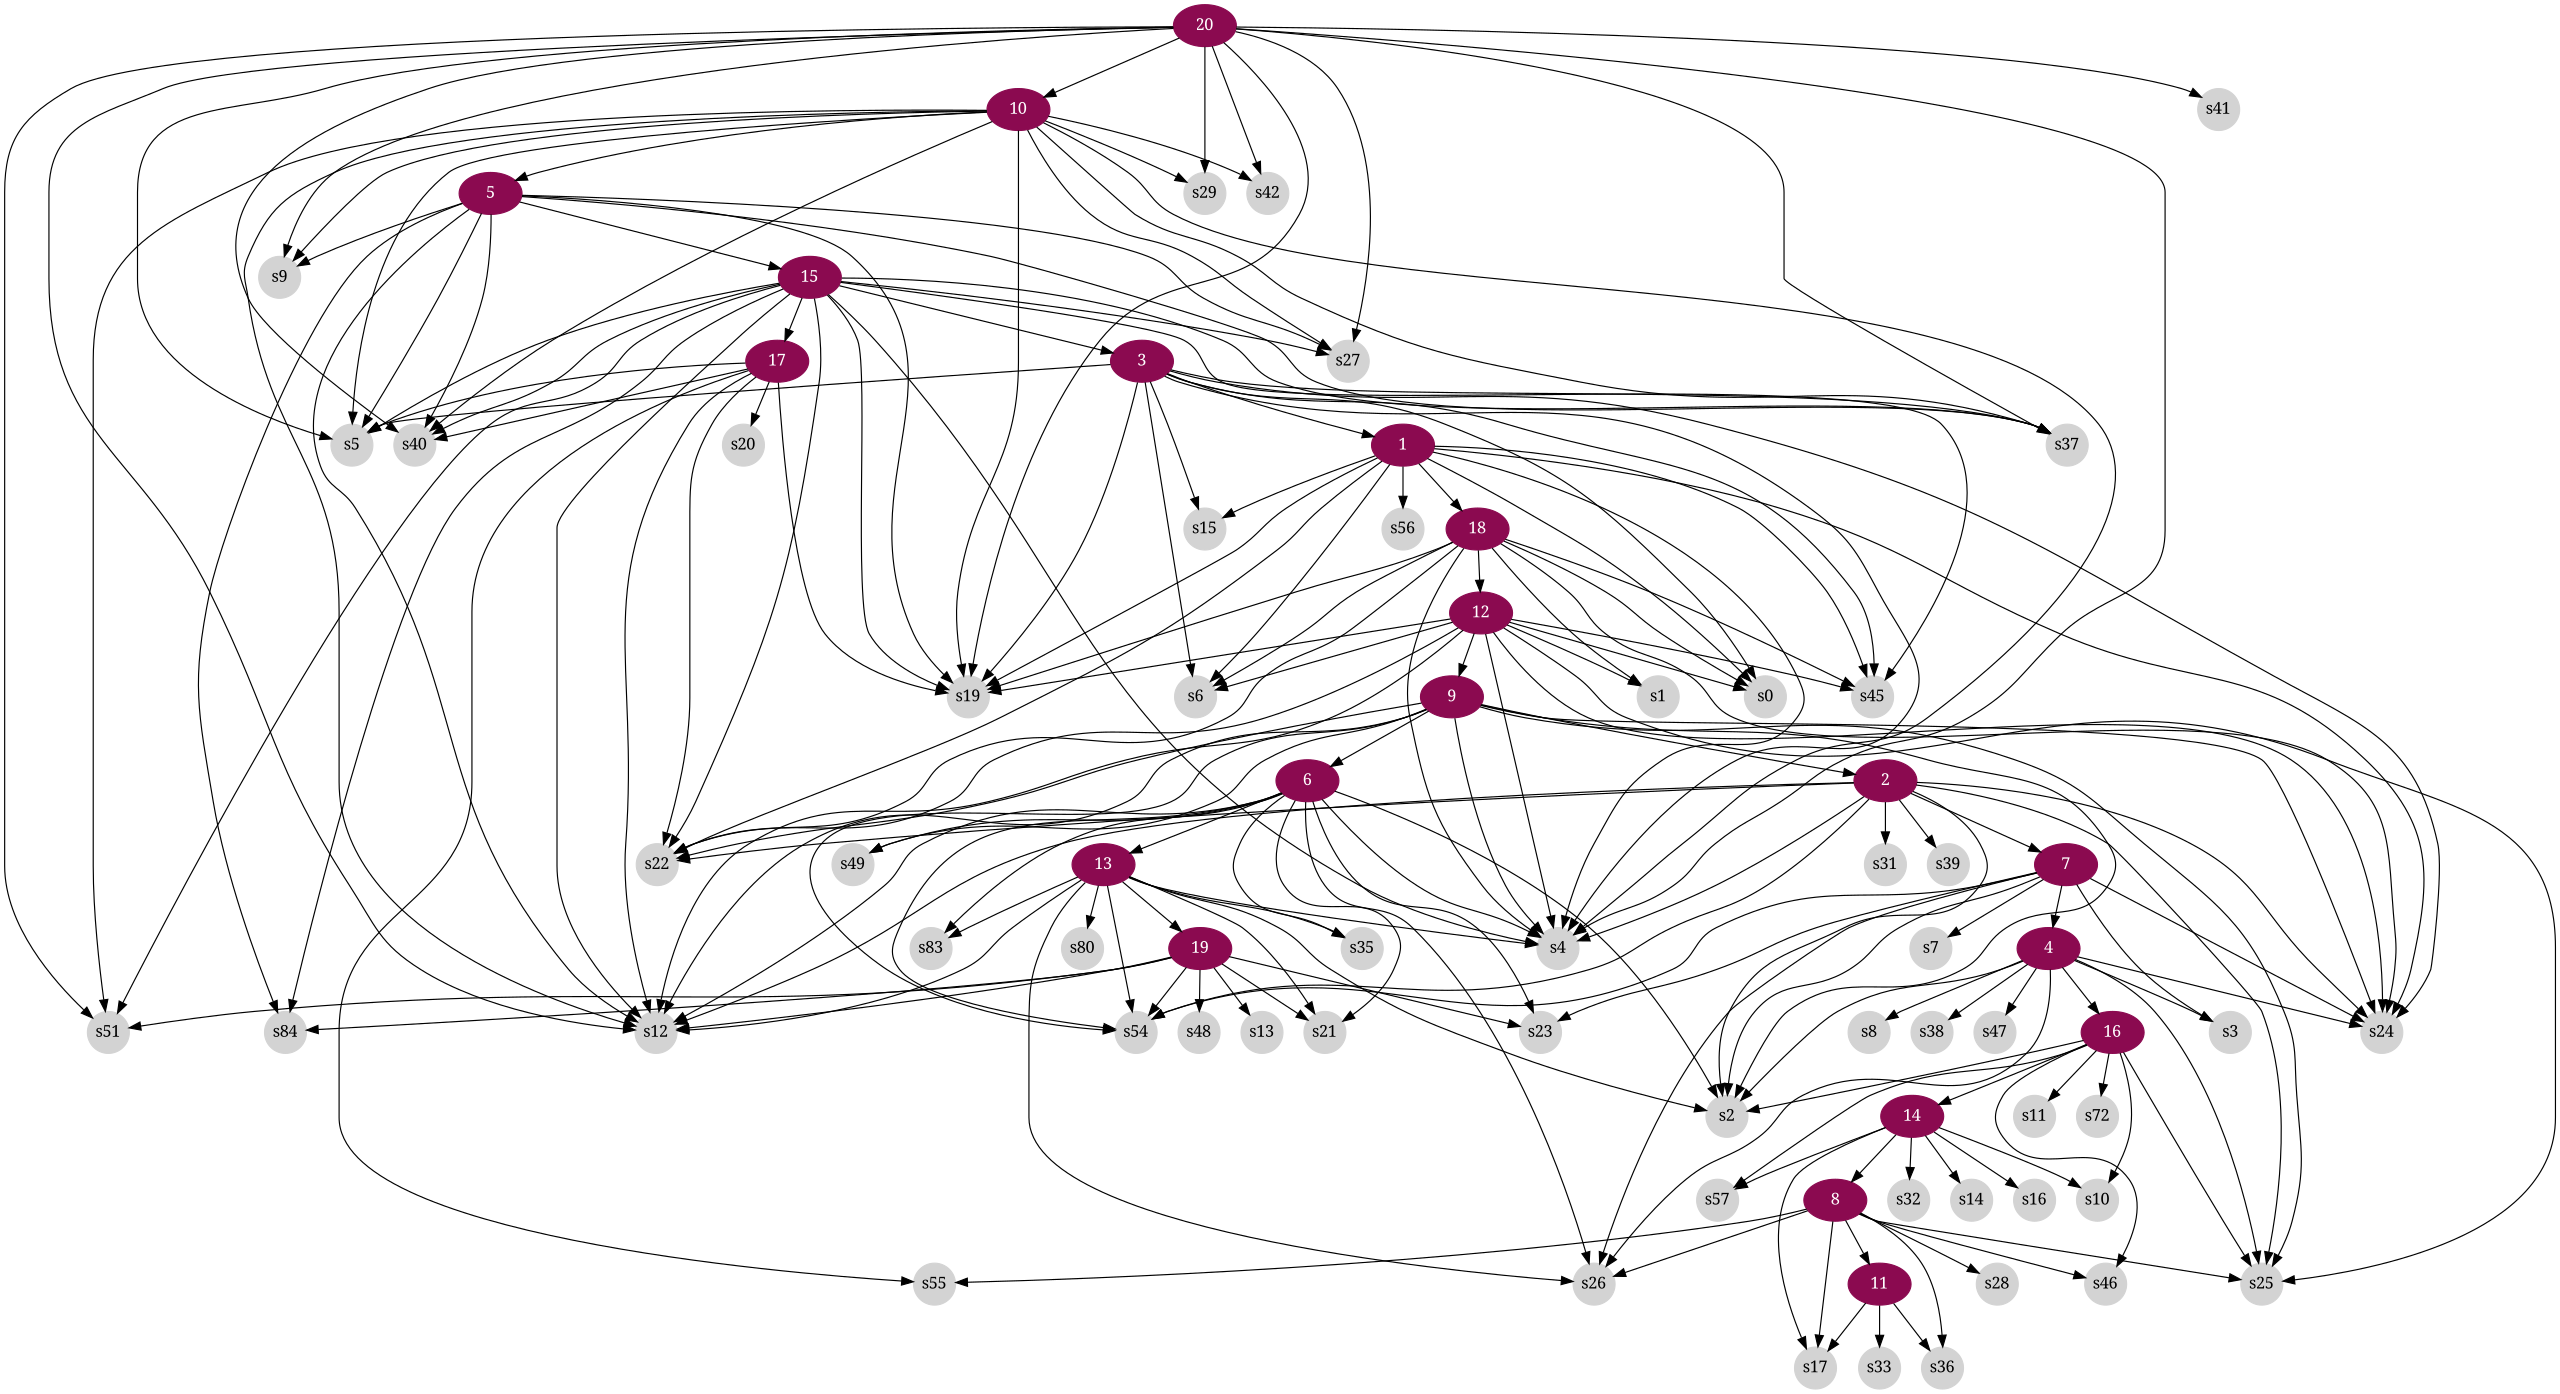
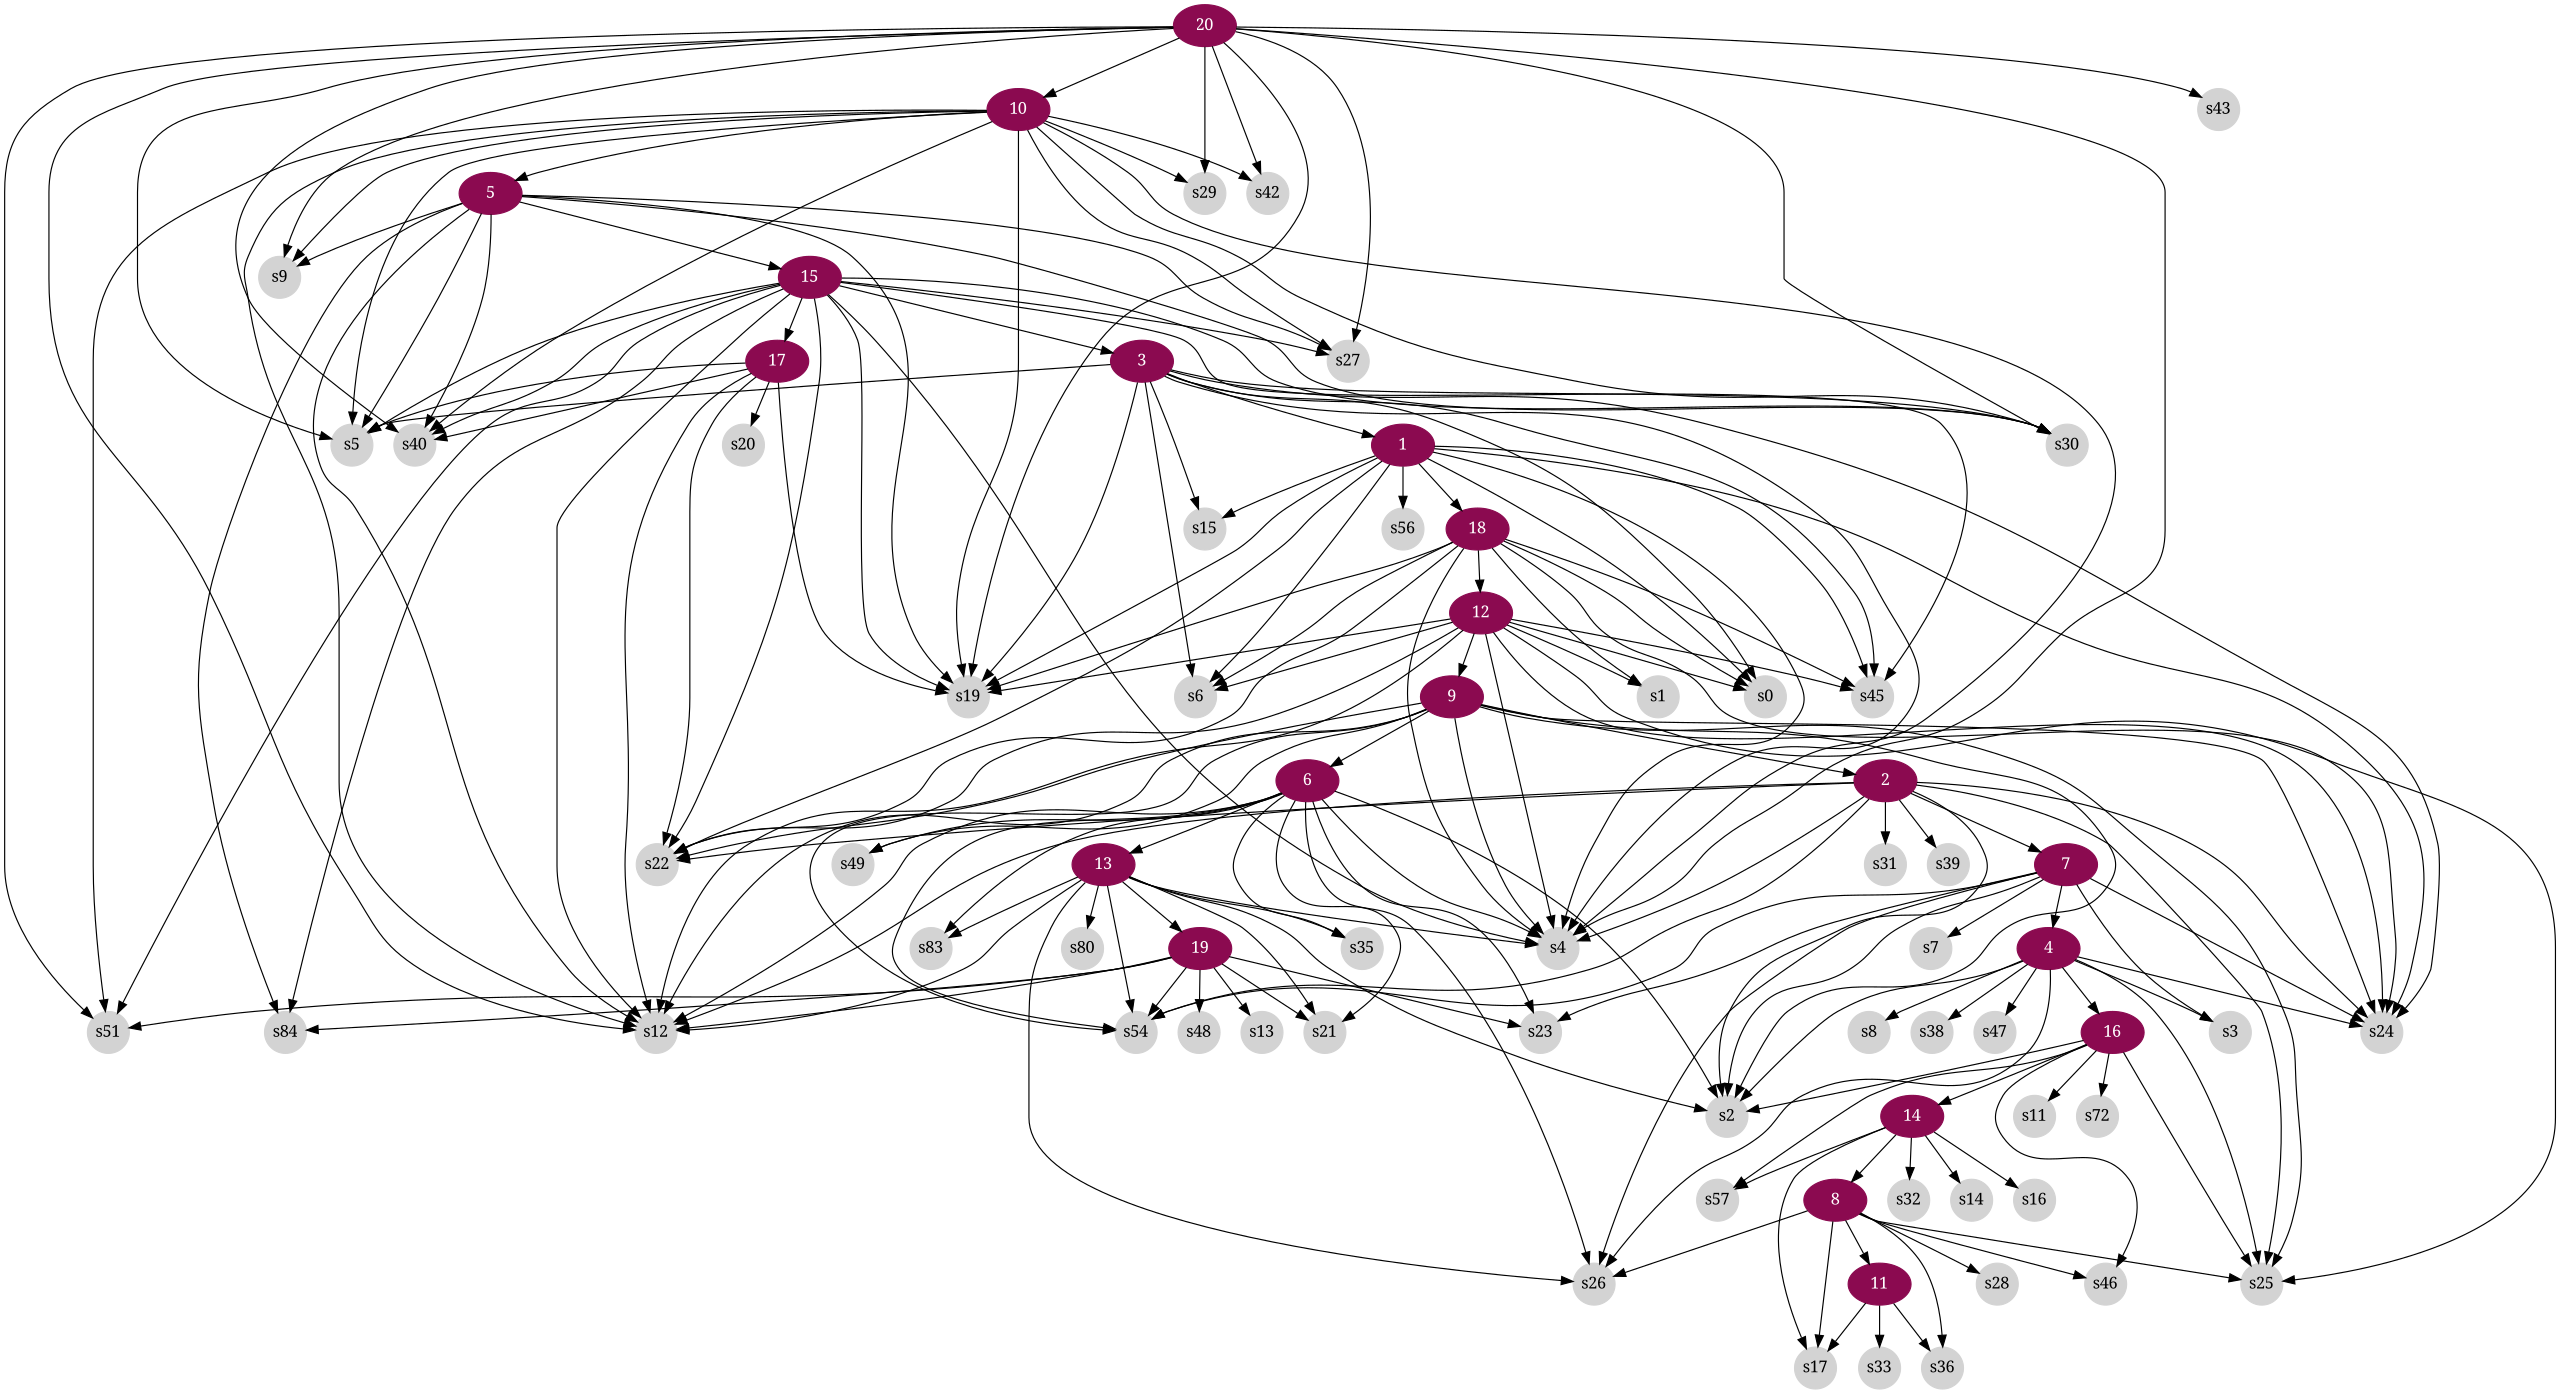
node "s41": label "s41" -> "s43"
node "s37": label "s37" -> "s30"
node "s10": removed
node "s55": removed
